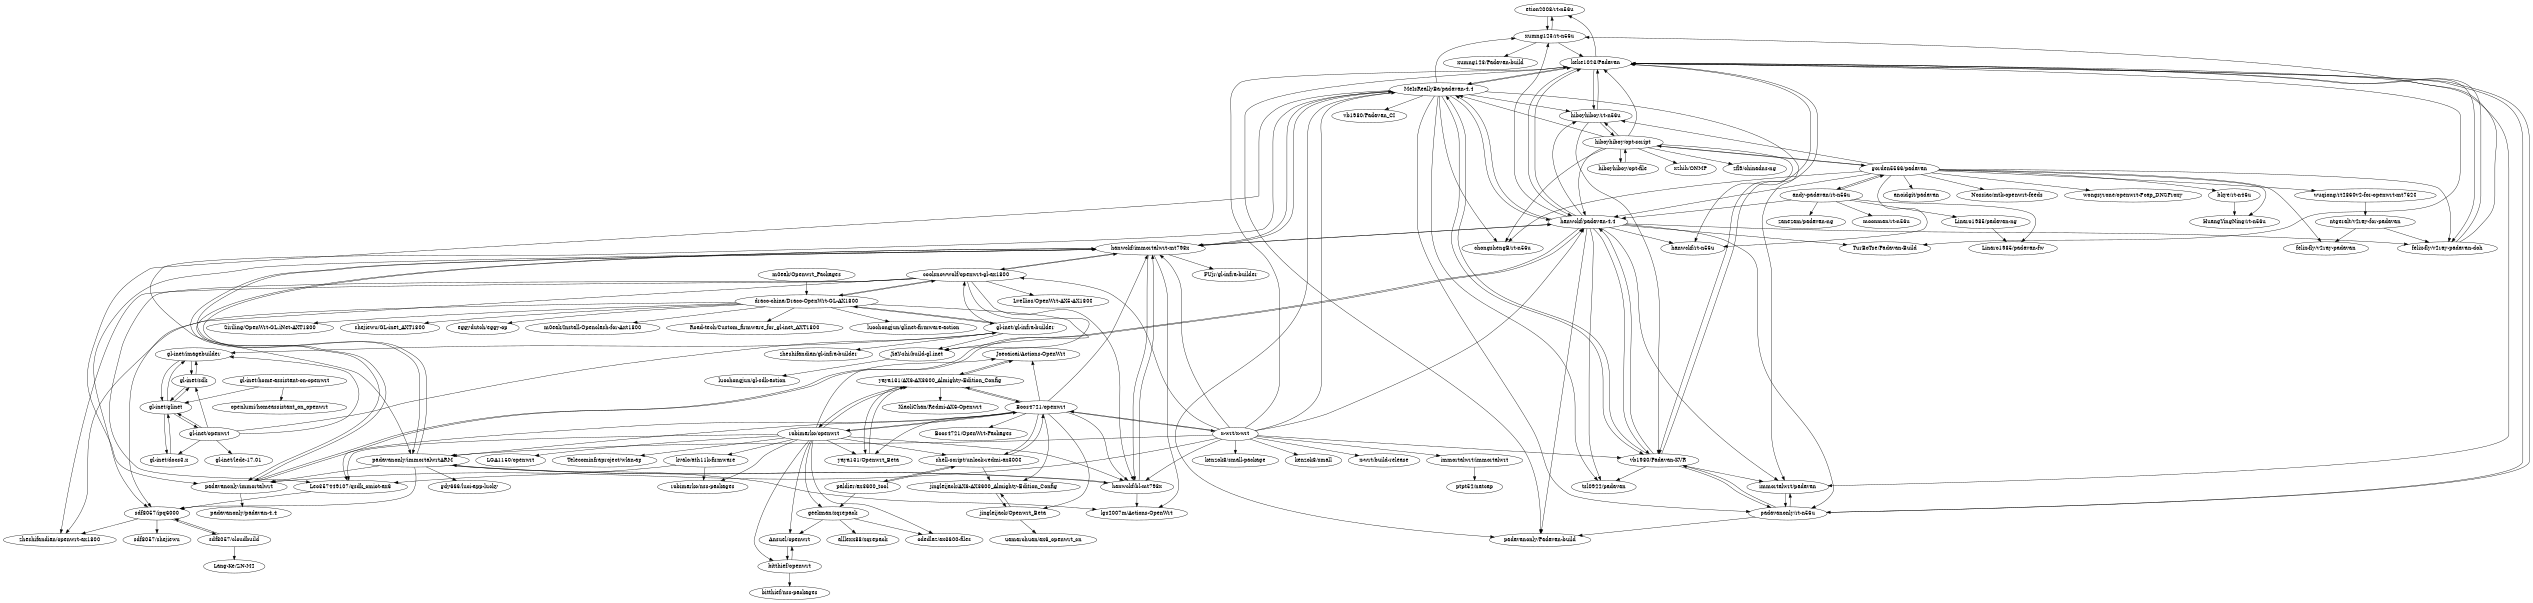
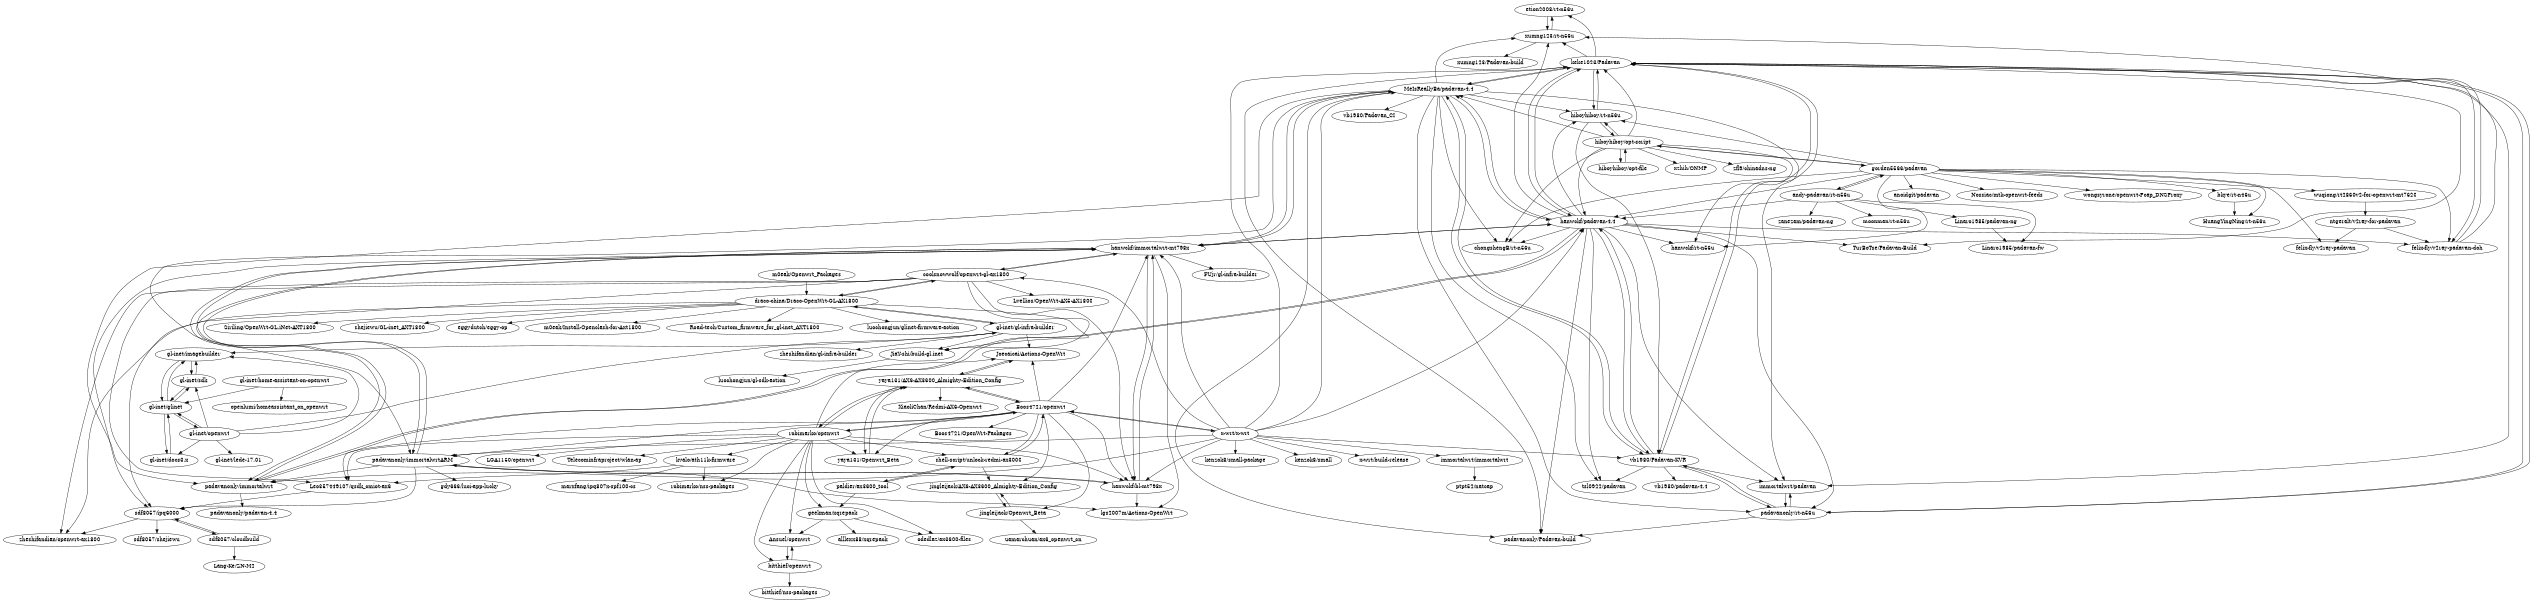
edge "xumng123/rt-n56u" -> "keke1023/Padavan": reversed
edge "hanwckf/padavan-4.4" -> "chongshengB/rt-n56u": added
edge "gl-inet/gl-infra-builder" -> "coolsnowwolf/openwrt-gl-ax1800": now "gl-inet/gl-infra-builder" -> "Joecaicai/Actions-OpenWrt"
node "marxfang/ipq807x-spf100-cs": added
node "vb1980/padavan-4.4": added
